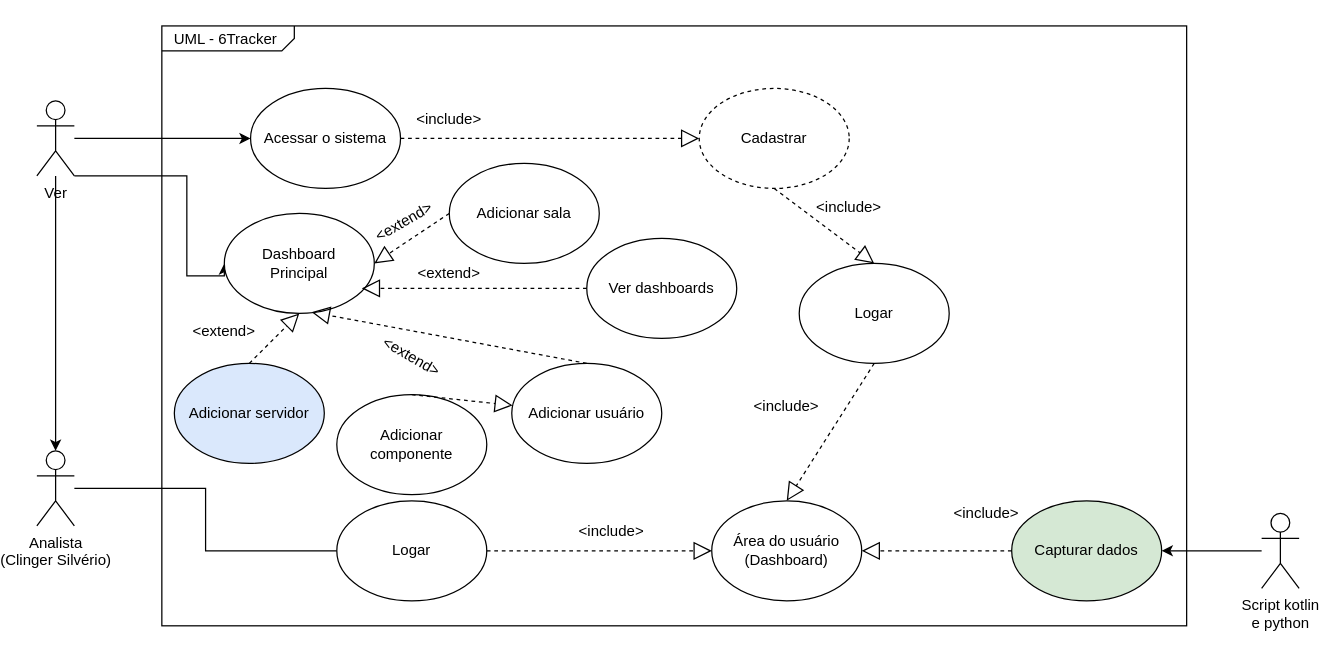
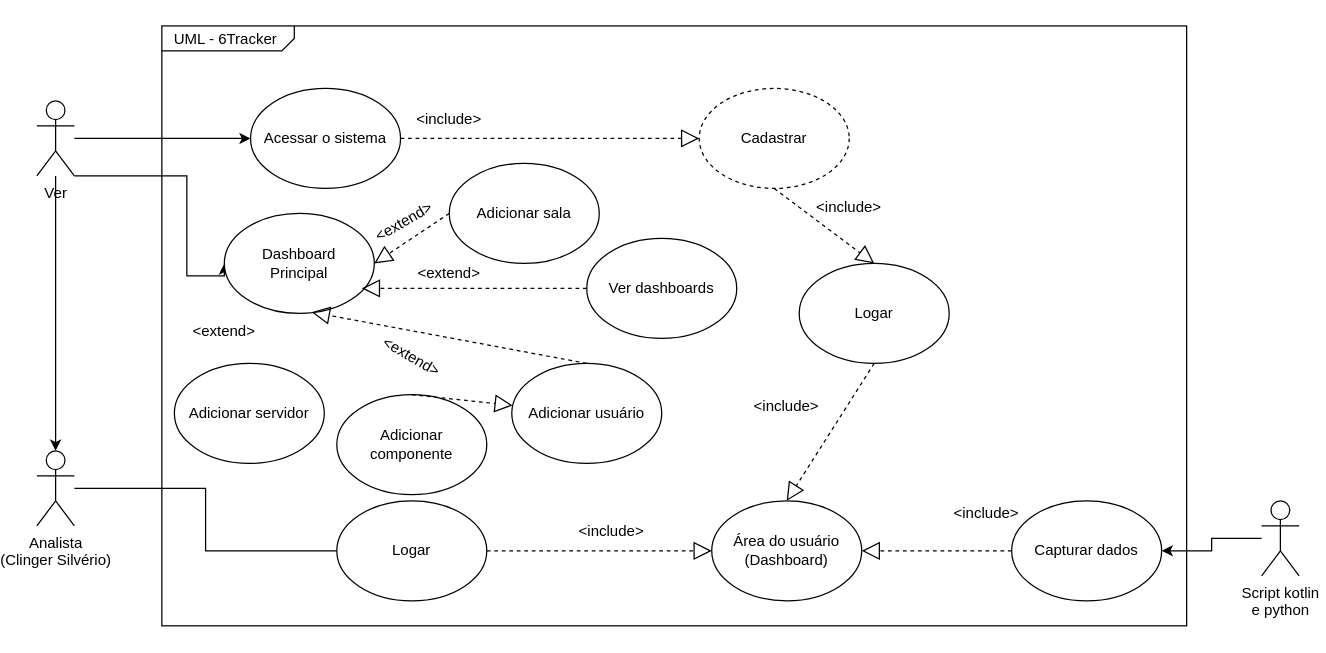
edge "Adicionar servidor" -> "Dashboard Principal": removed
node "Adicionar servidor": fillcolor #dae8fc -> #ffffff
node "Capturar dados": fillcolor #d5e8d4 -> #ffffff
node "Script kotlin e python": moved (1281, 551) -> (1281, 538)
